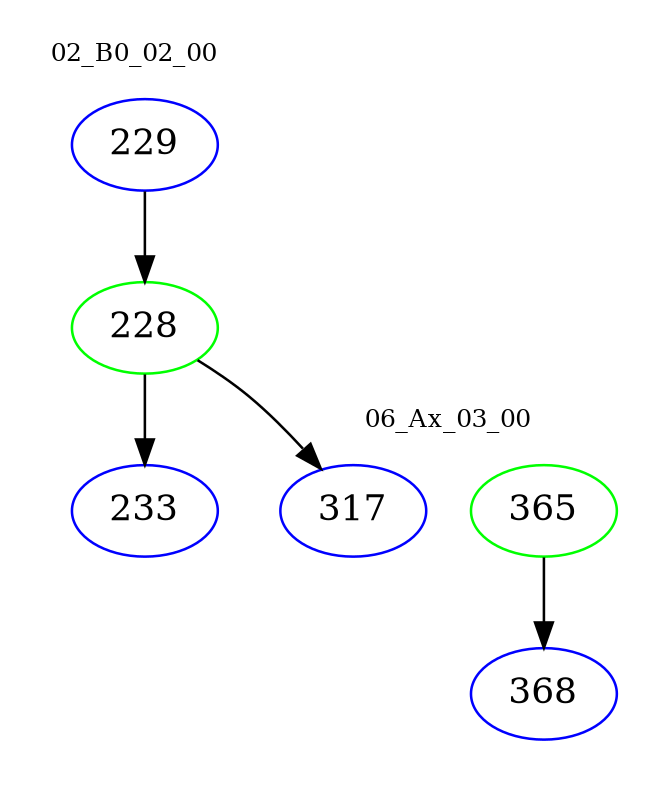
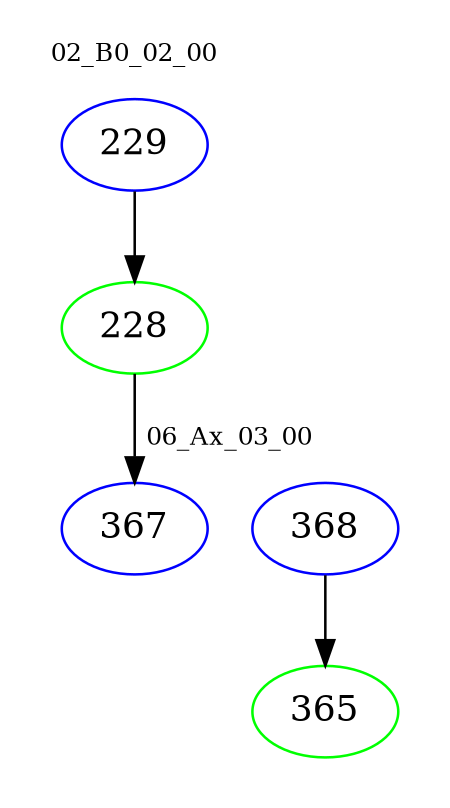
node "233": removed
node "317": label "317" -> "367"
edge "365" -> "368": reversed
